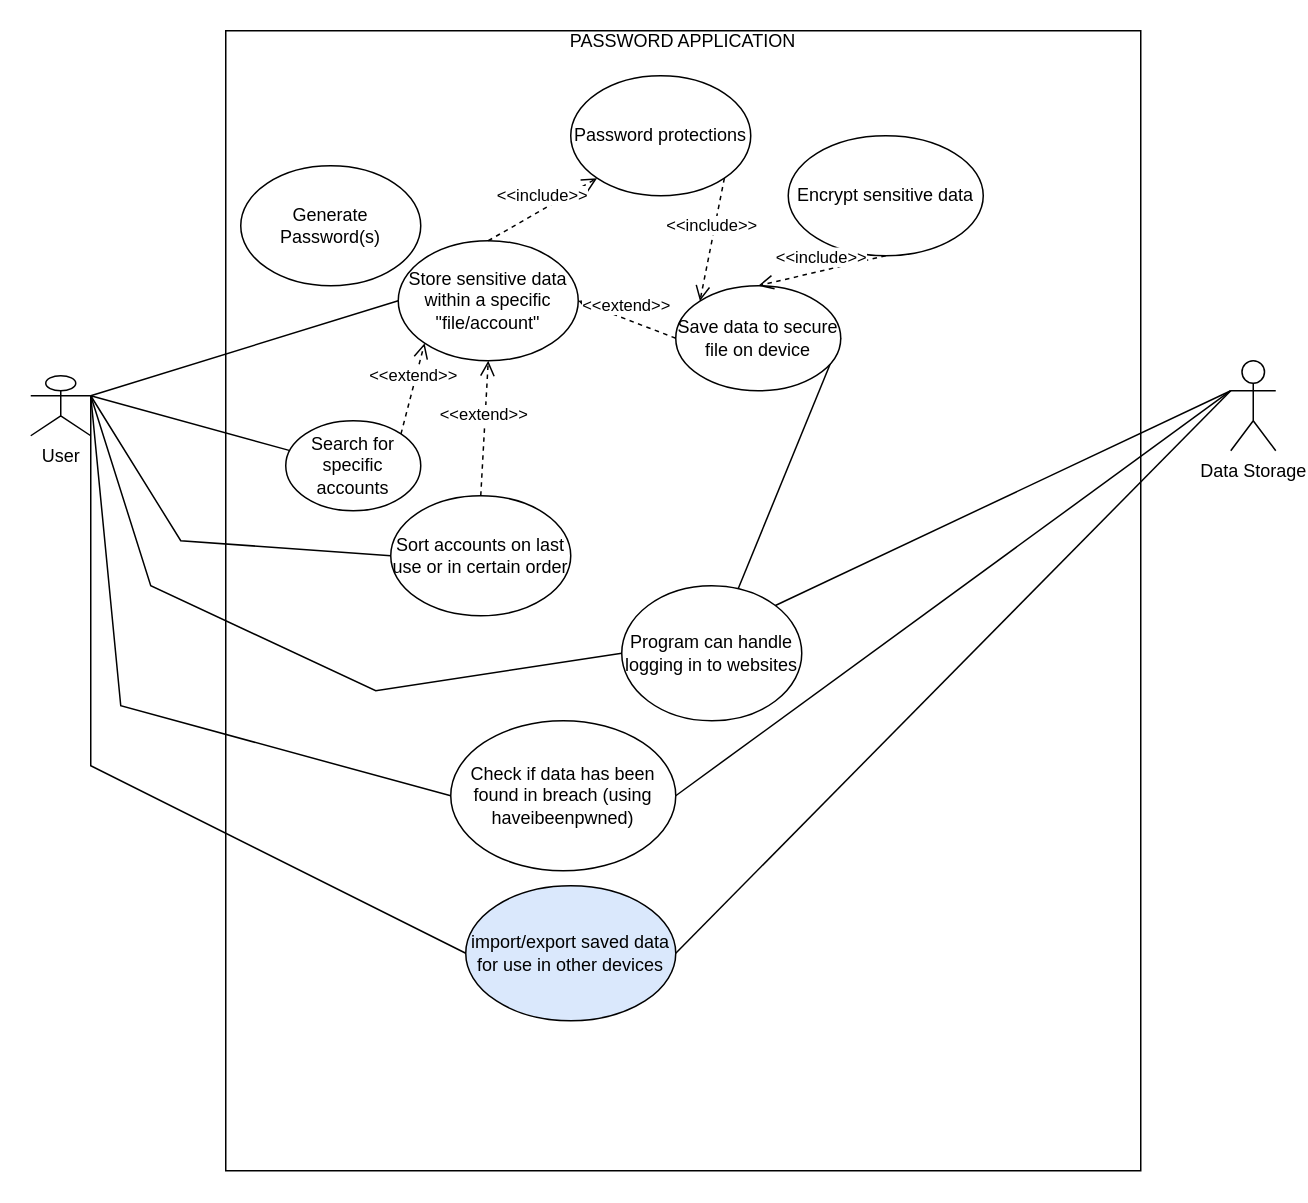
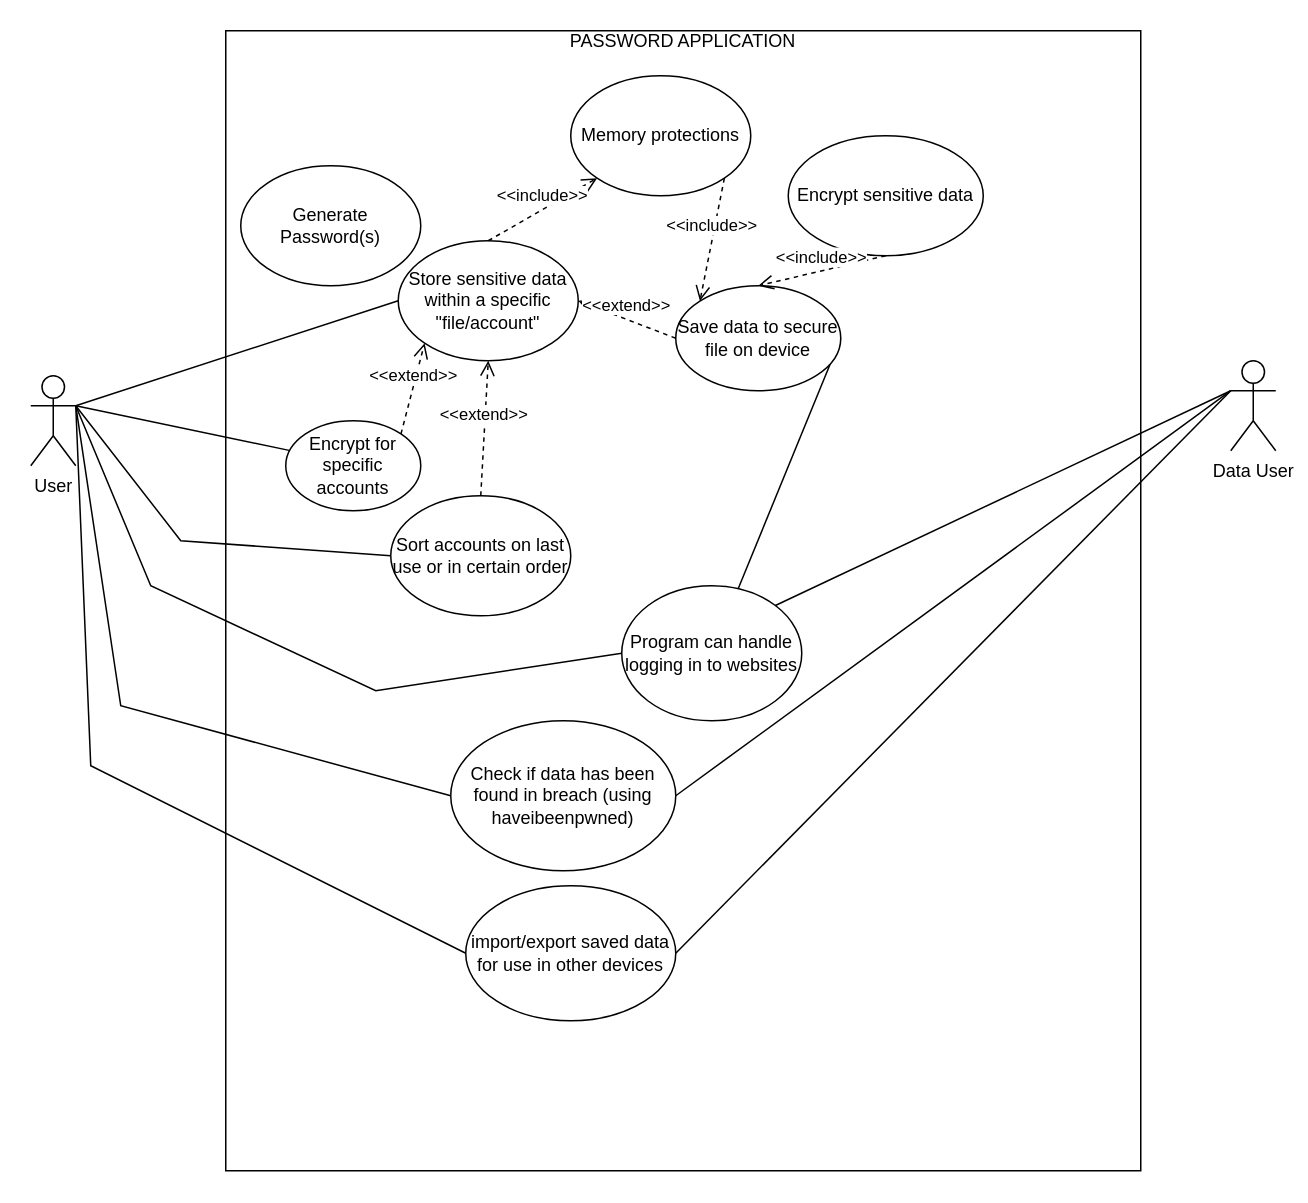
node "Password protections": label "Password protections" -> "Memory protections"
node "User": size 60x60 -> 45x90
node "Search for specific accounts": label "Search for specific accounts" -> "Encrypt for specific accounts"
node "Data Storage": label "Data Storage" -> "Data User"
node "import/export saved data for use in other devices": fillcolor #dae8fc -> #ffffff
